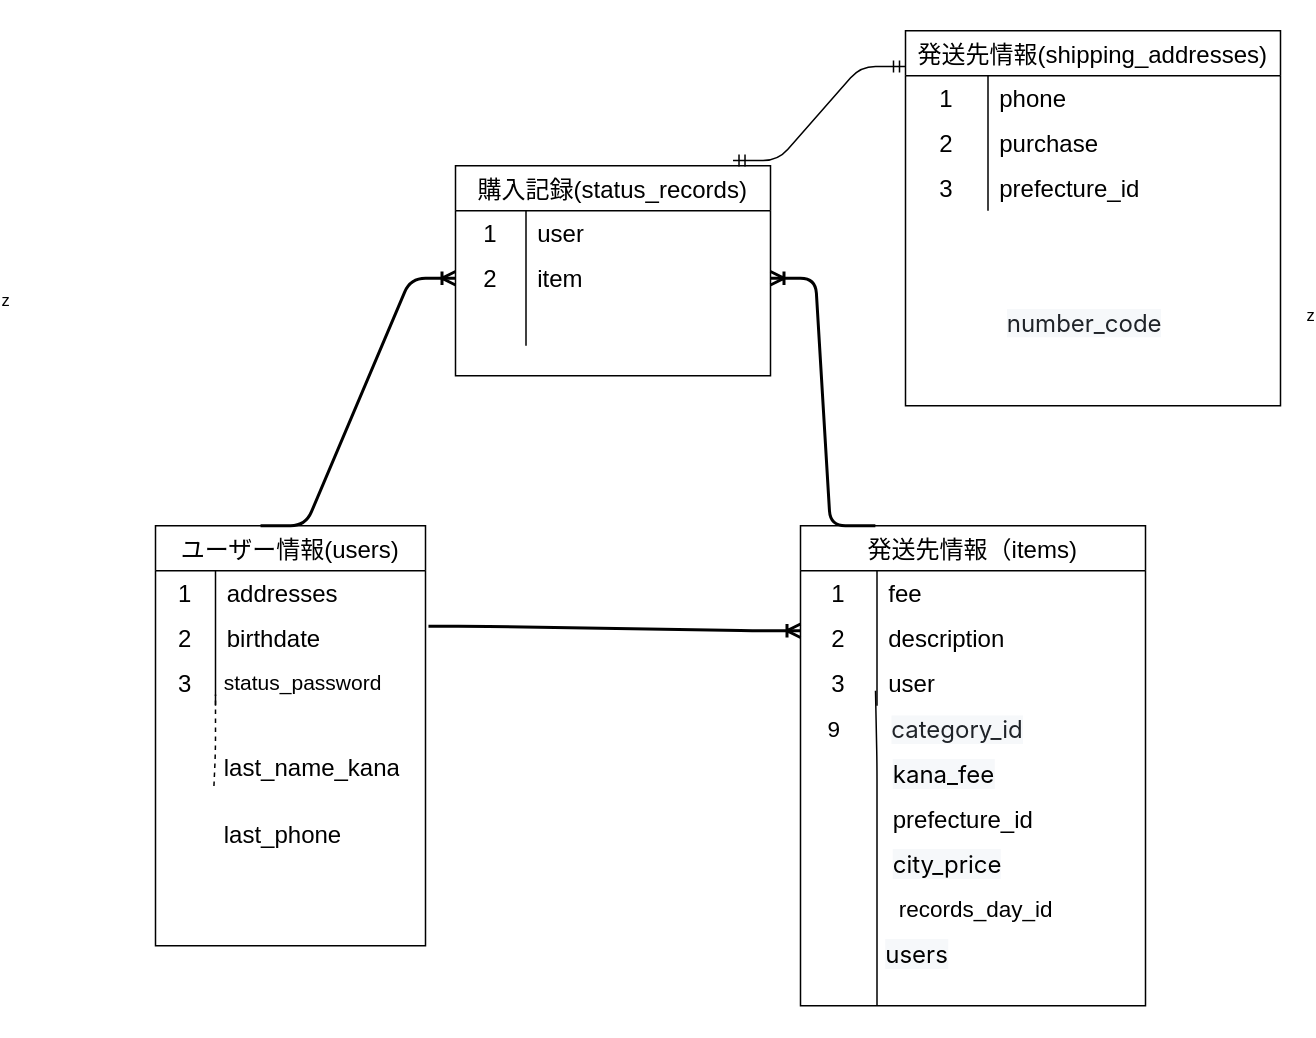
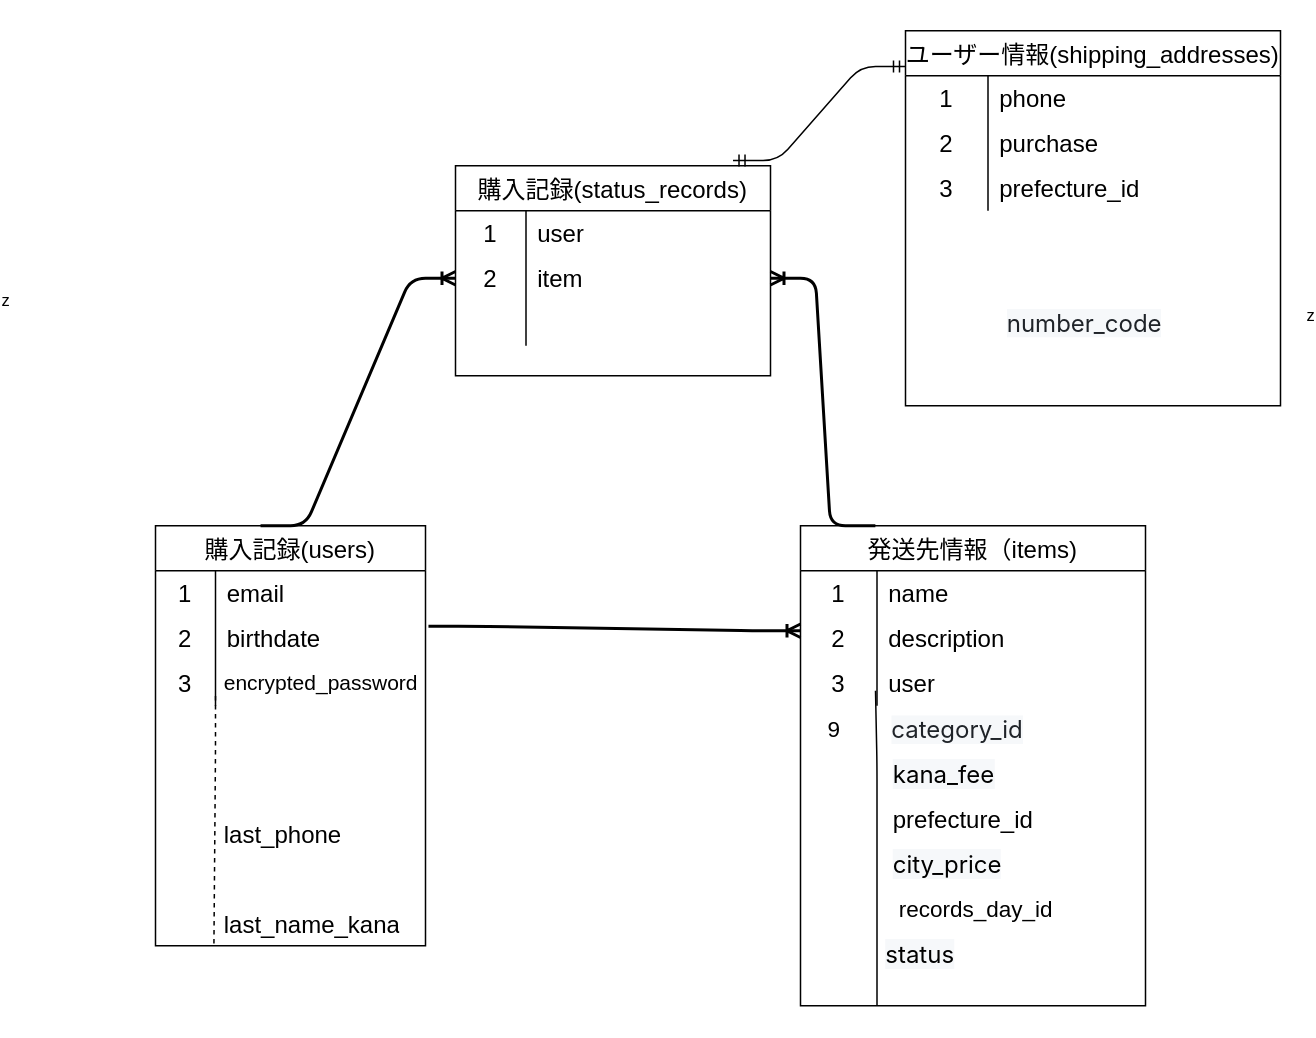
node "発送先情報(shipping_addresses)": label "発送先情報(shipping_addresses)" -> "ユーザー情報(shipping_addresses)"
node "ユーザー情報(users)": label "ユーザー情報(users)" -> "購入記録(users)"
node "addresses": label "addresses" -> "email"
node "fee": label "fee" -> "name"
node "status_password": label "status_password" -> "encrypted_password"
node "last_name_kana": moved (313, 766) -> (313, 923)
node "users": label "users" -> "status"
